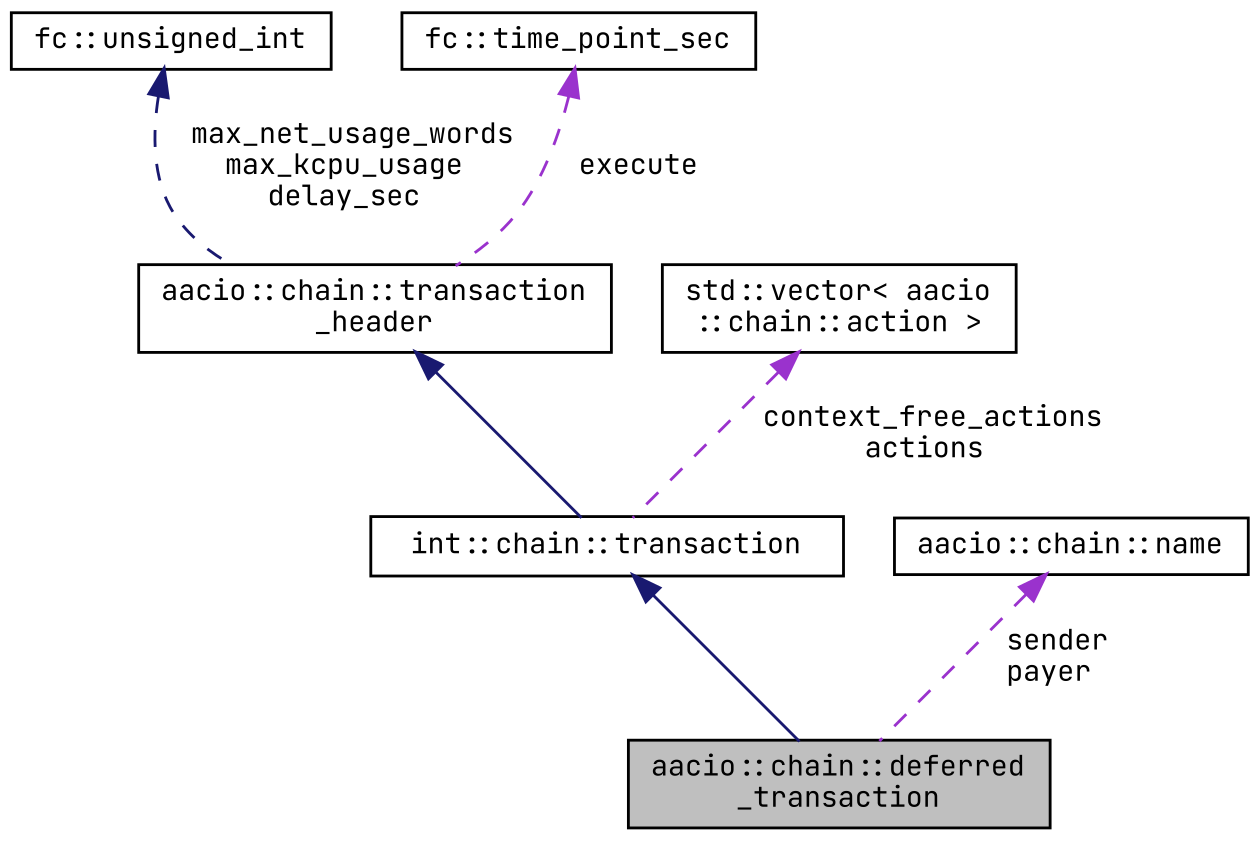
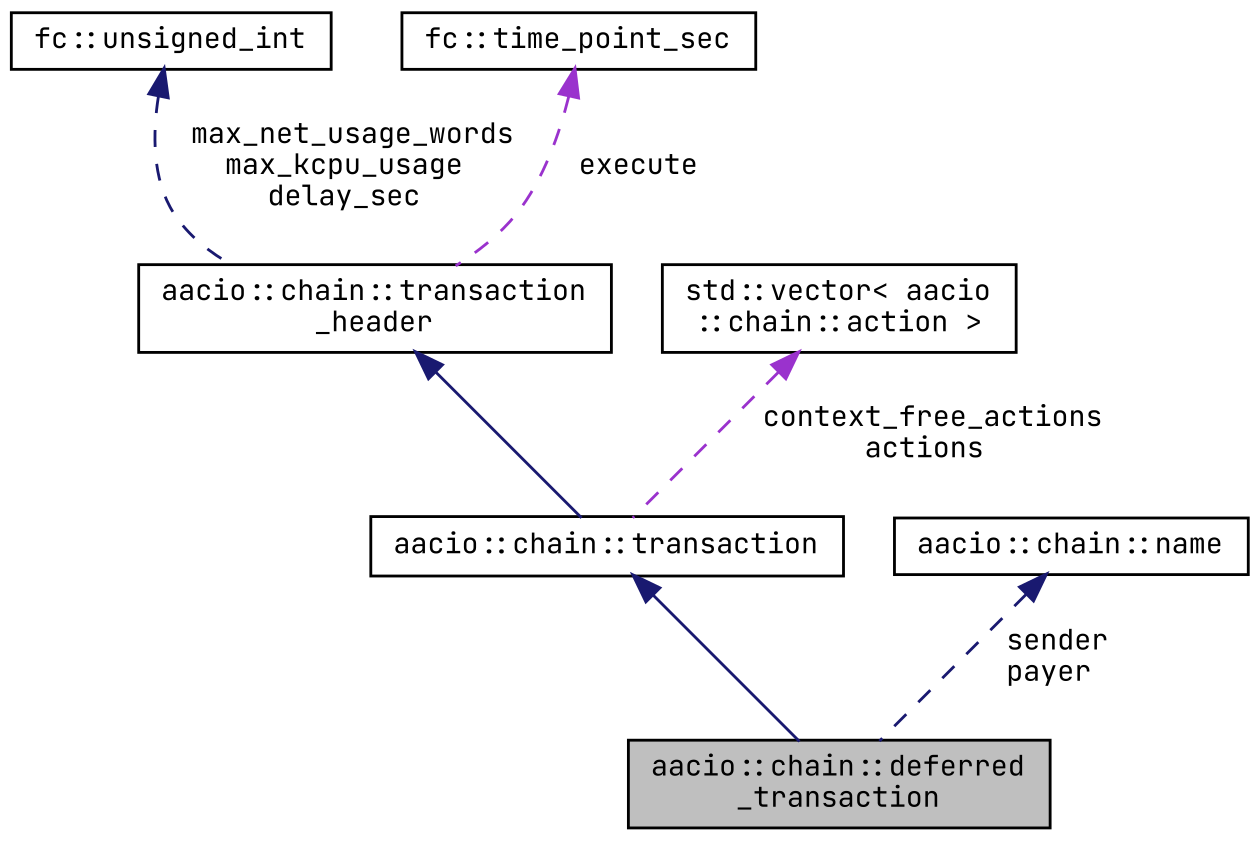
node "int::chain::transaction": label "int::chain::transaction" -> "aacio::chain::transaction"
edge "aacio::chain::deferred _transaction" -> "aacio::chain::name": color darkorchid3 -> midnightblue
